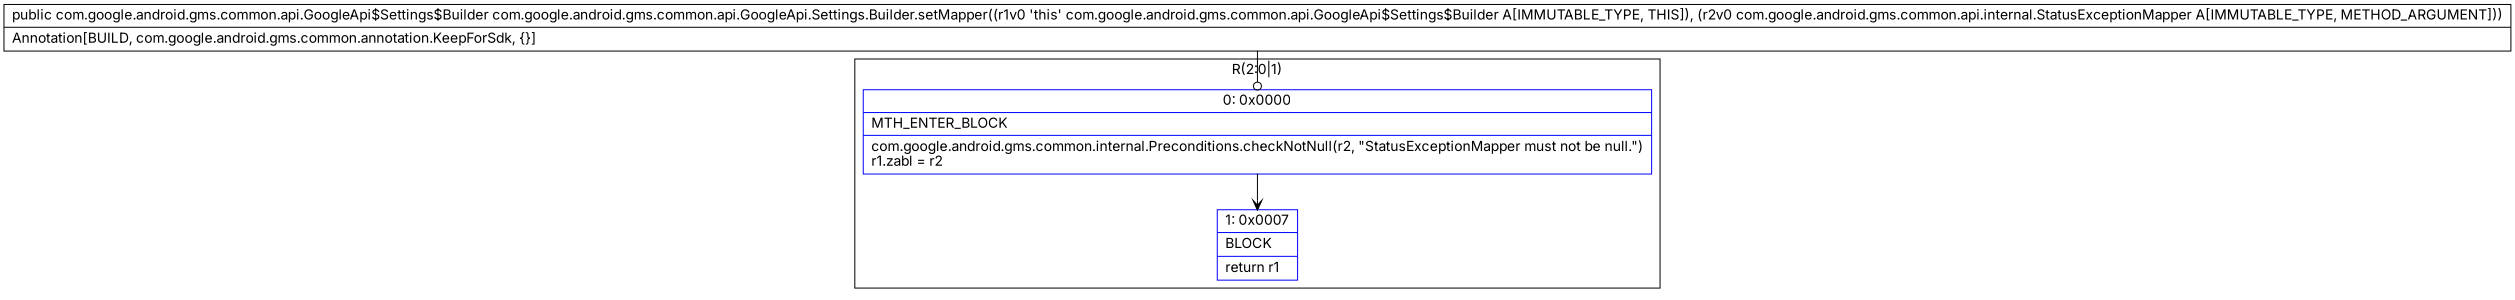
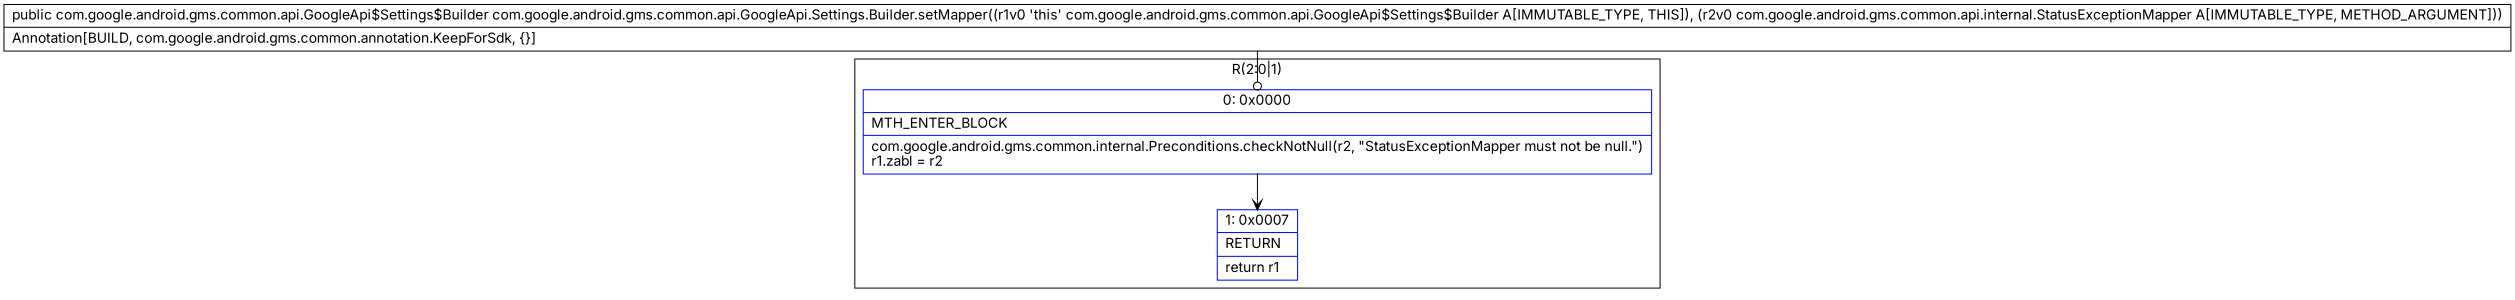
node "1: 0x0007": text "BLOCK" -> "RETURN"
